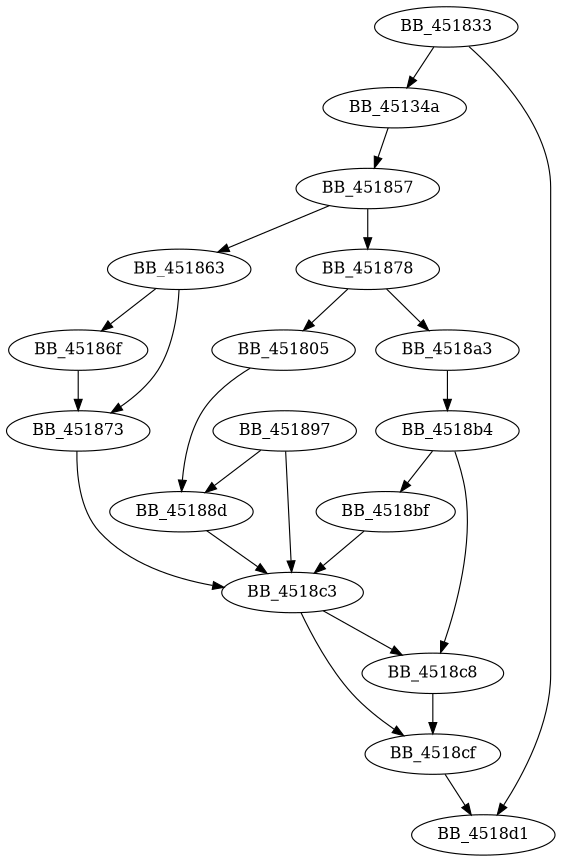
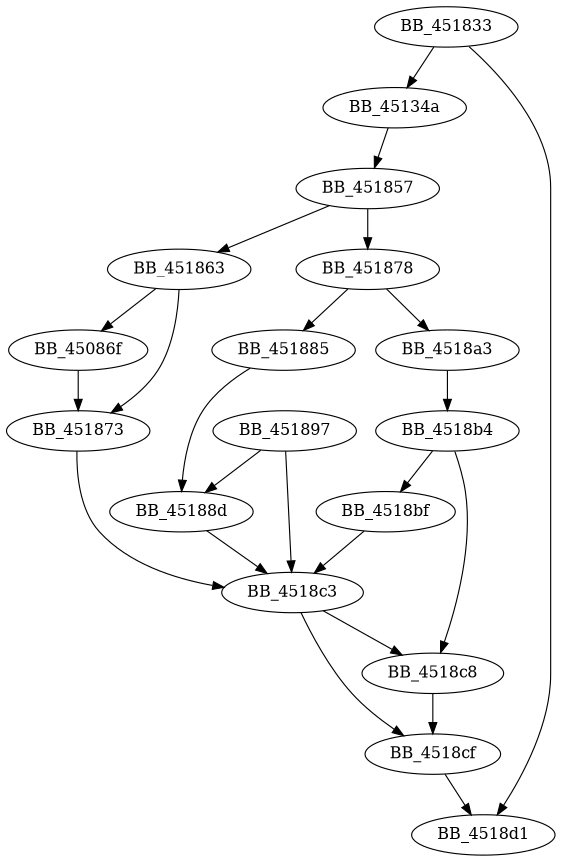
node "BB_45186f": label "BB_45186f" -> "BB_45086f"
node "BB_451805": label "BB_451805" -> "BB_451885"
